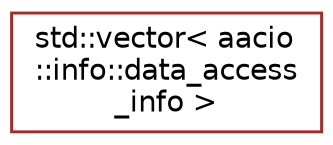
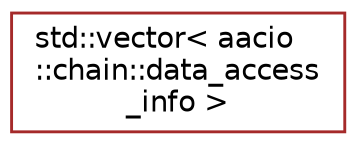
node "std::vector< aacio ::info::data_access _info >": label "std::vector< aacio ::info::data_access _info >" -> "std::vector< aacio ::chain::data_access _info >"
